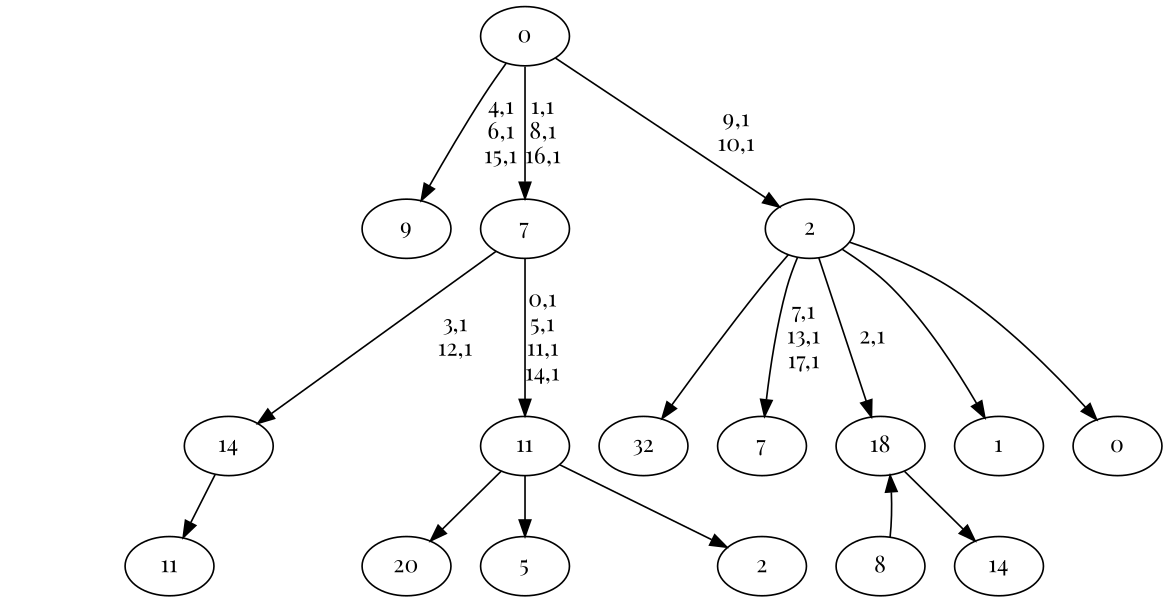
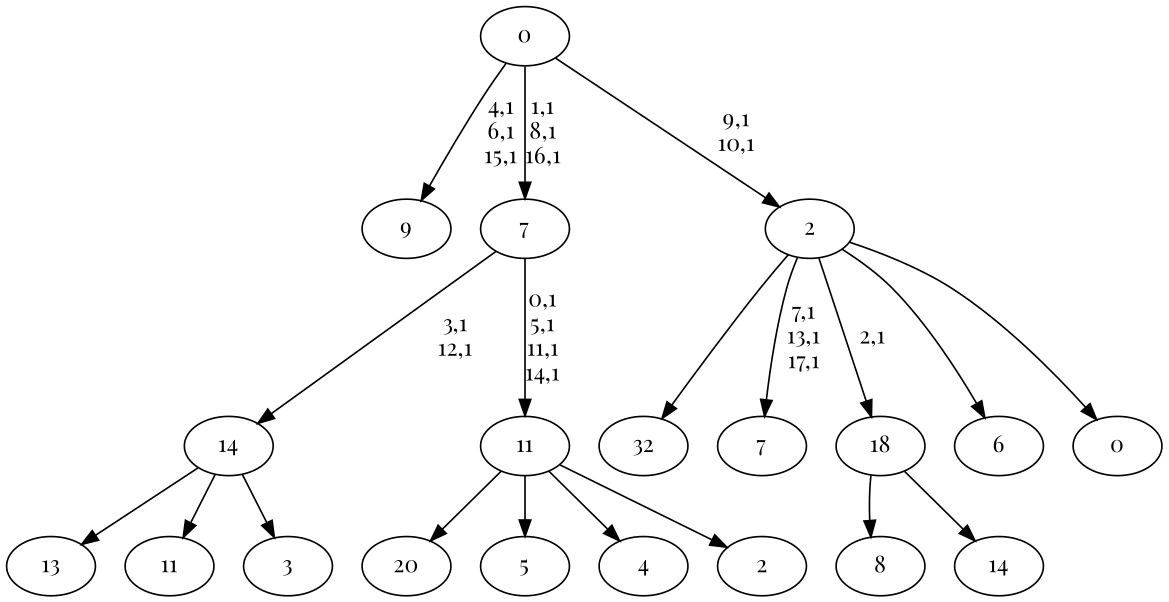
node "1": label "1" -> "6"
edge "8" -> "18": reversed
node "13": added
node "3": added
node "4": added
